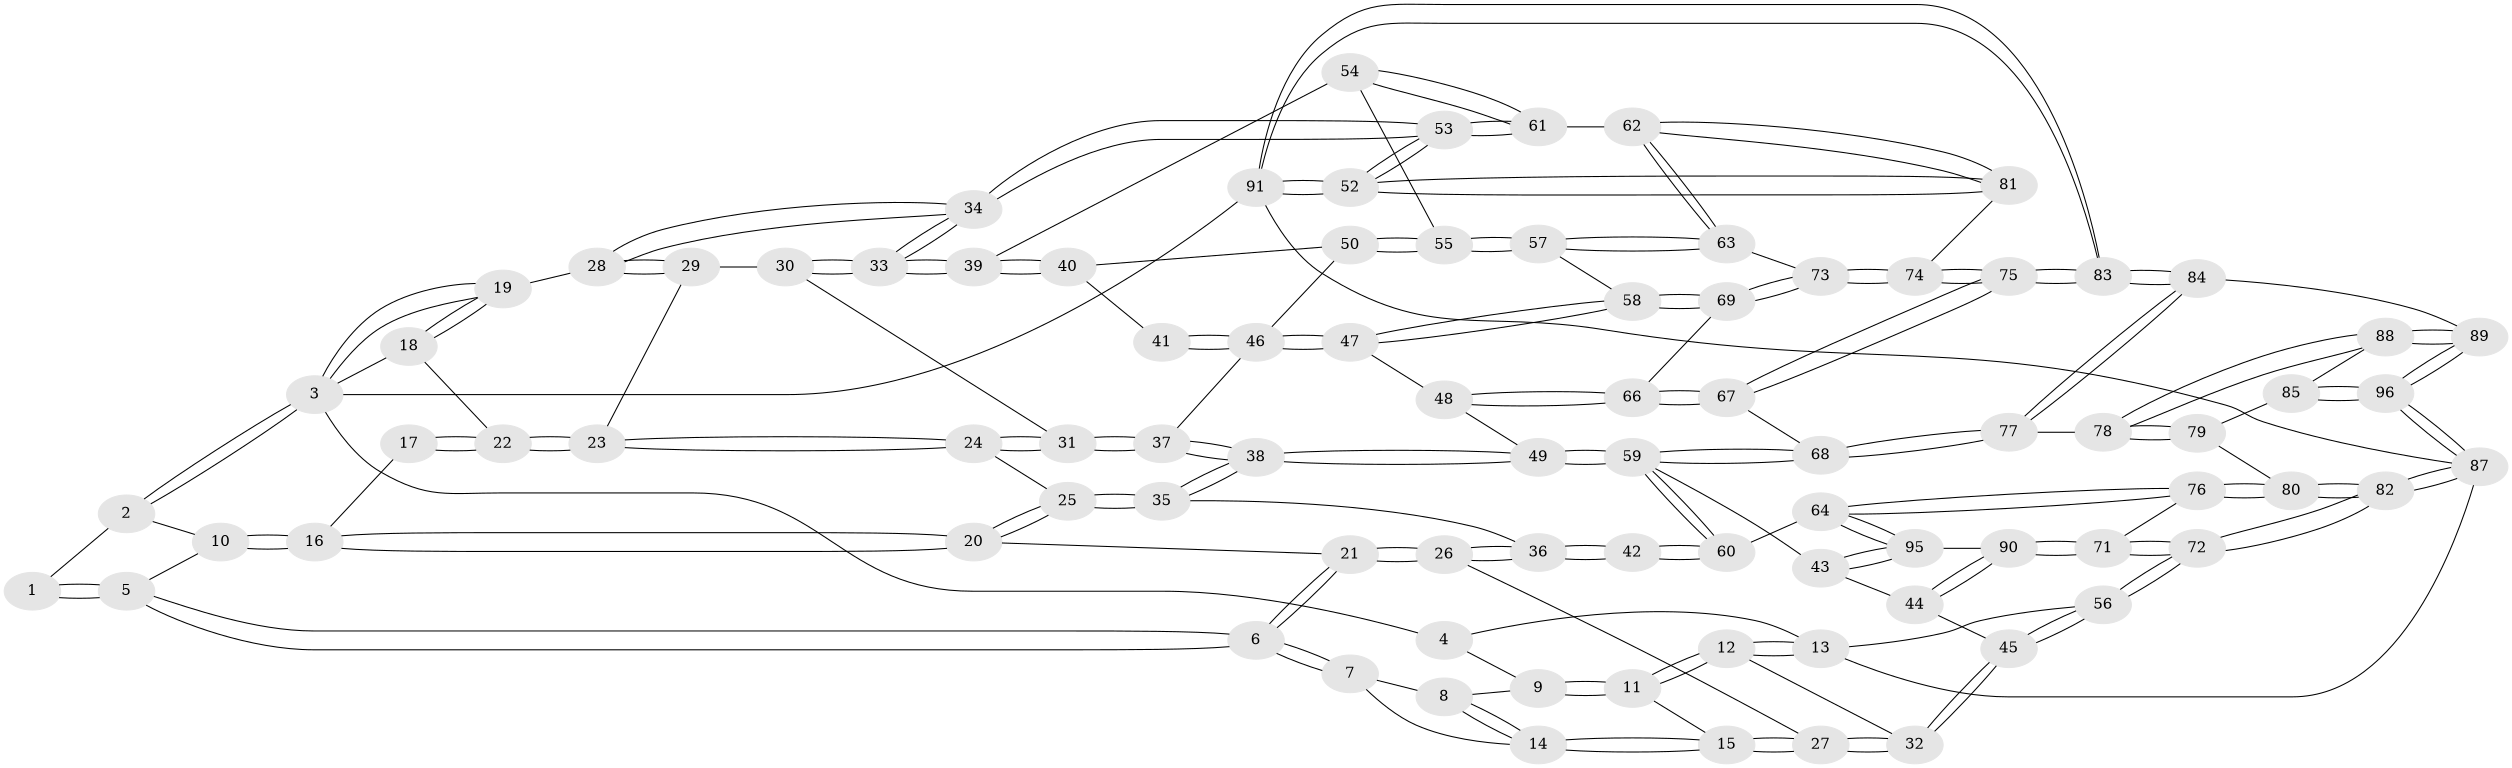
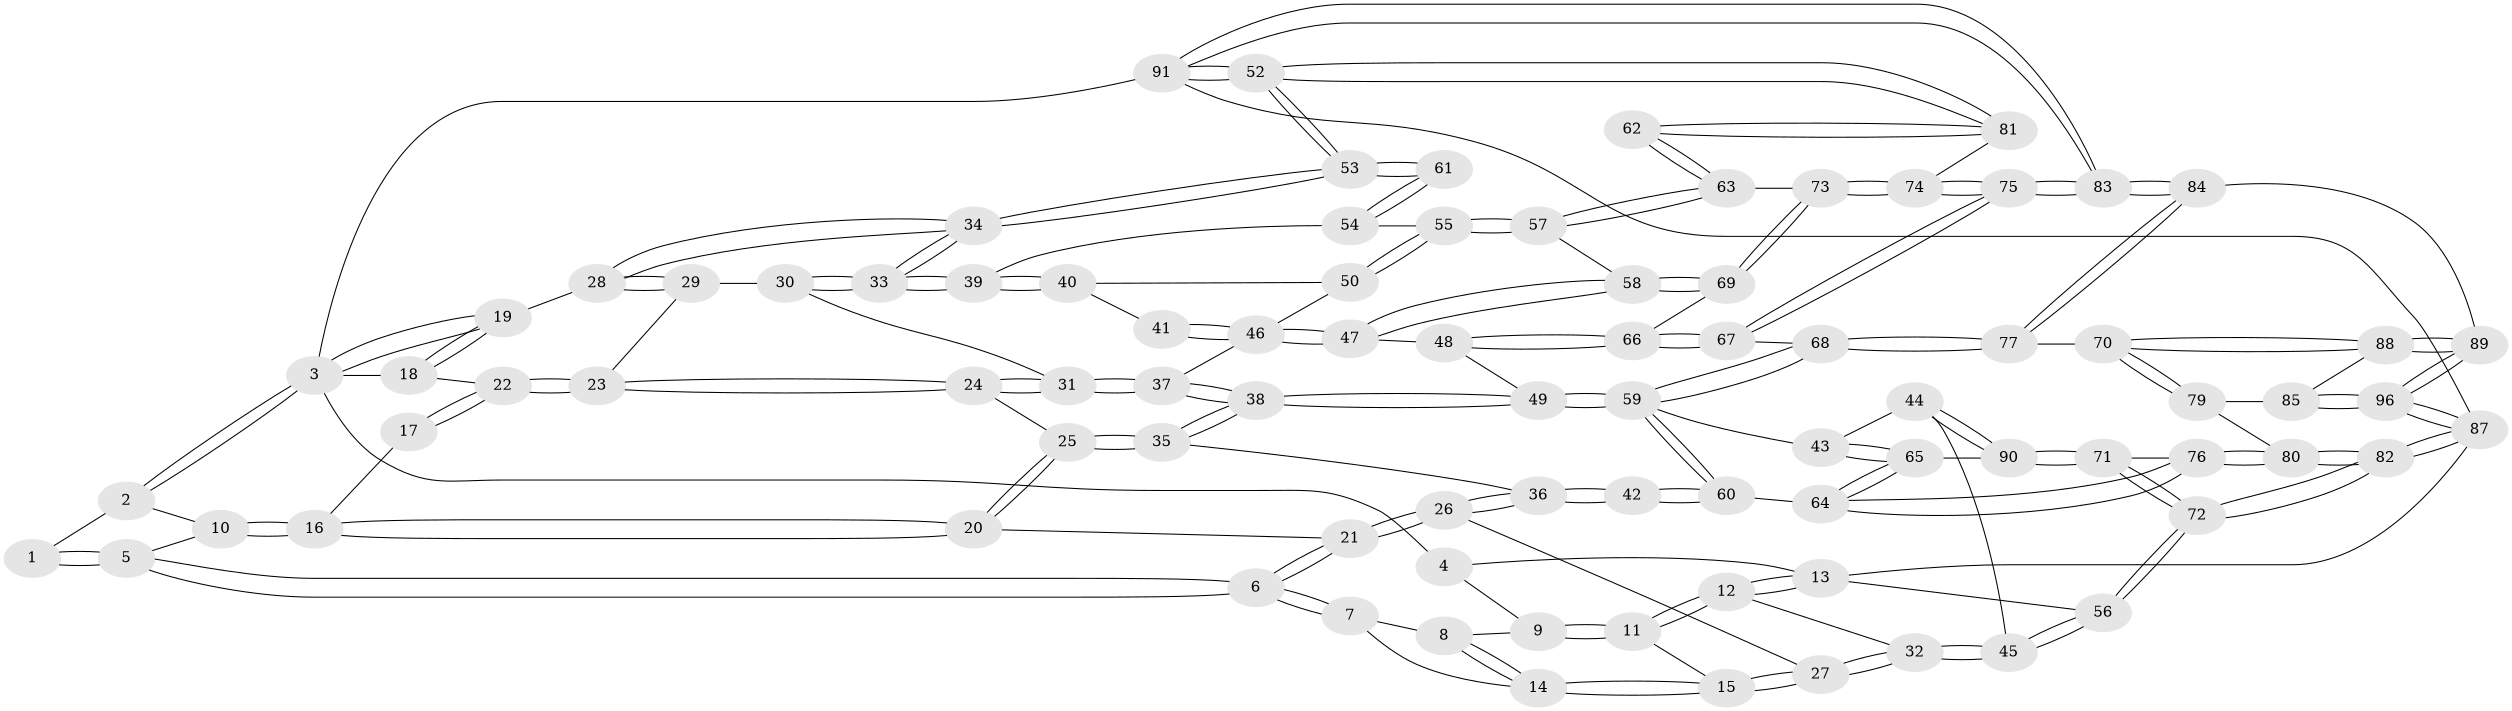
edge "61" -- "62": removed
node "78": label "78" -> "70"
node "95": label "95" -> "65"
